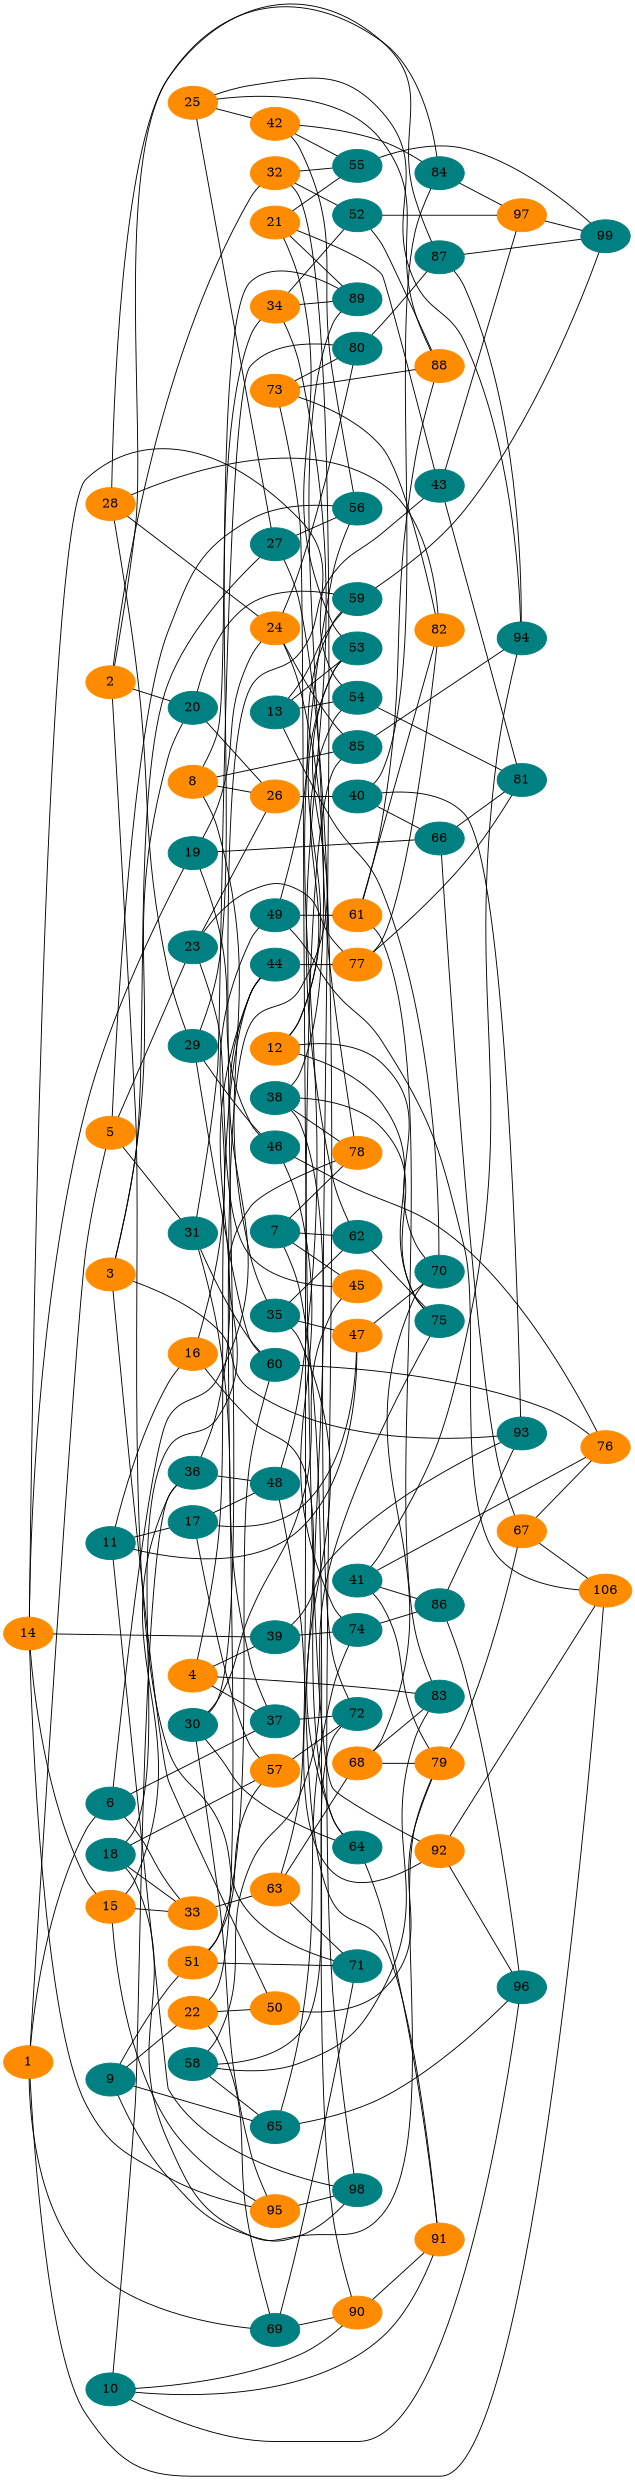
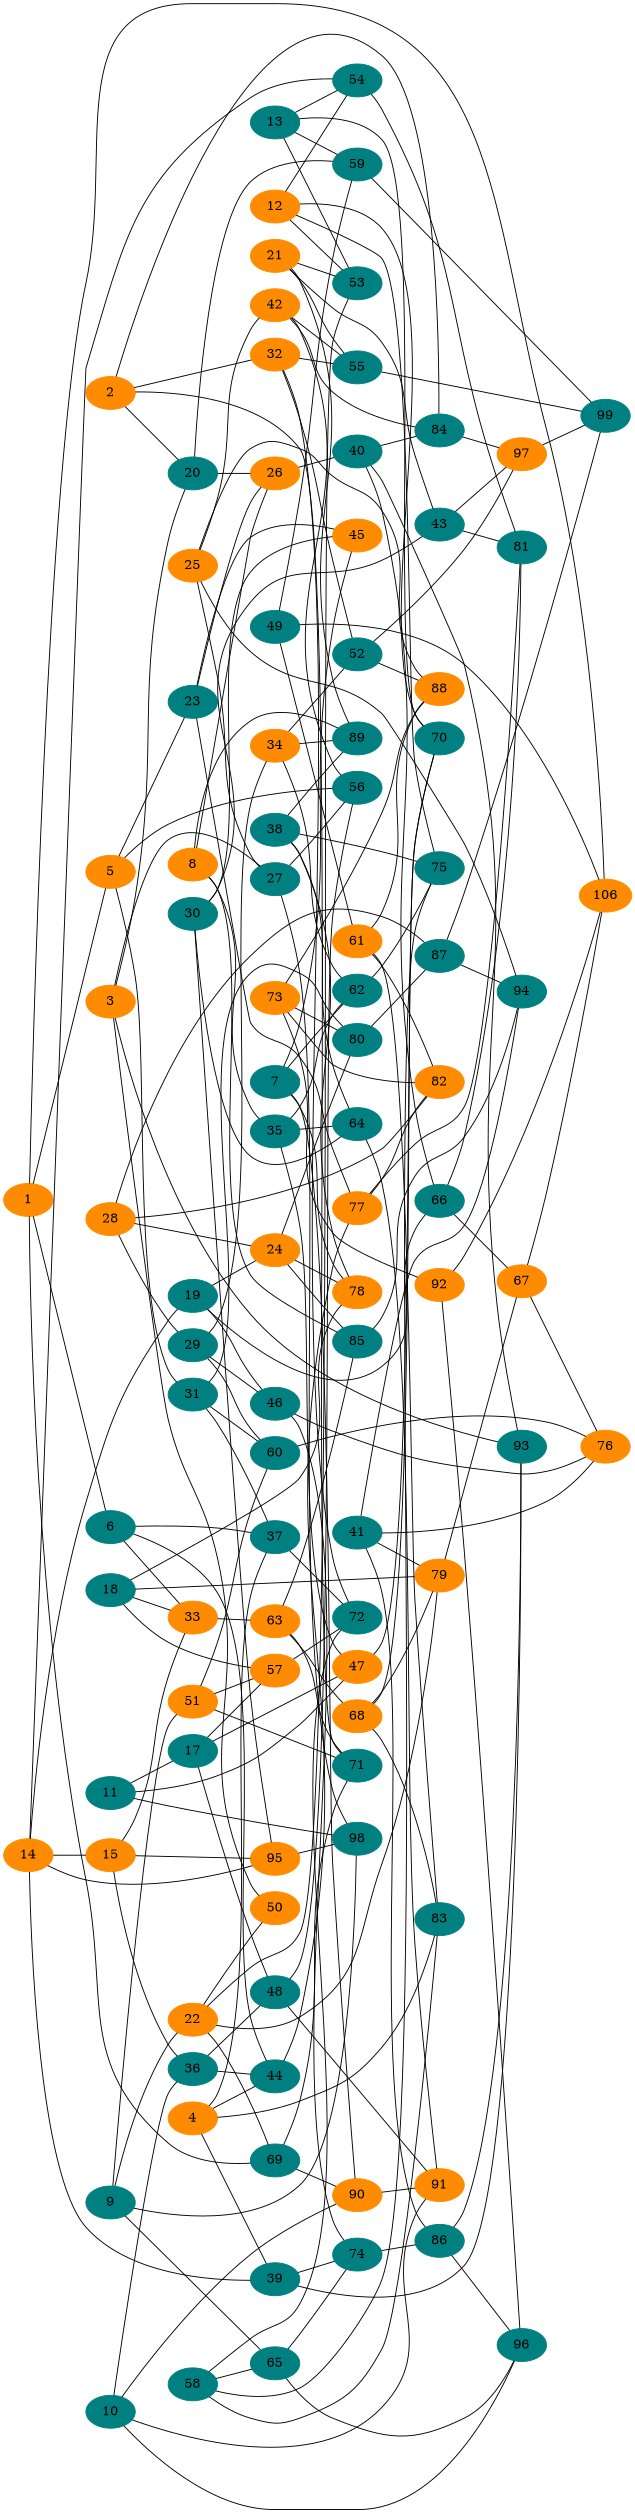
node "16": removed
edge "79" -- "50": now "79" -- "22"
